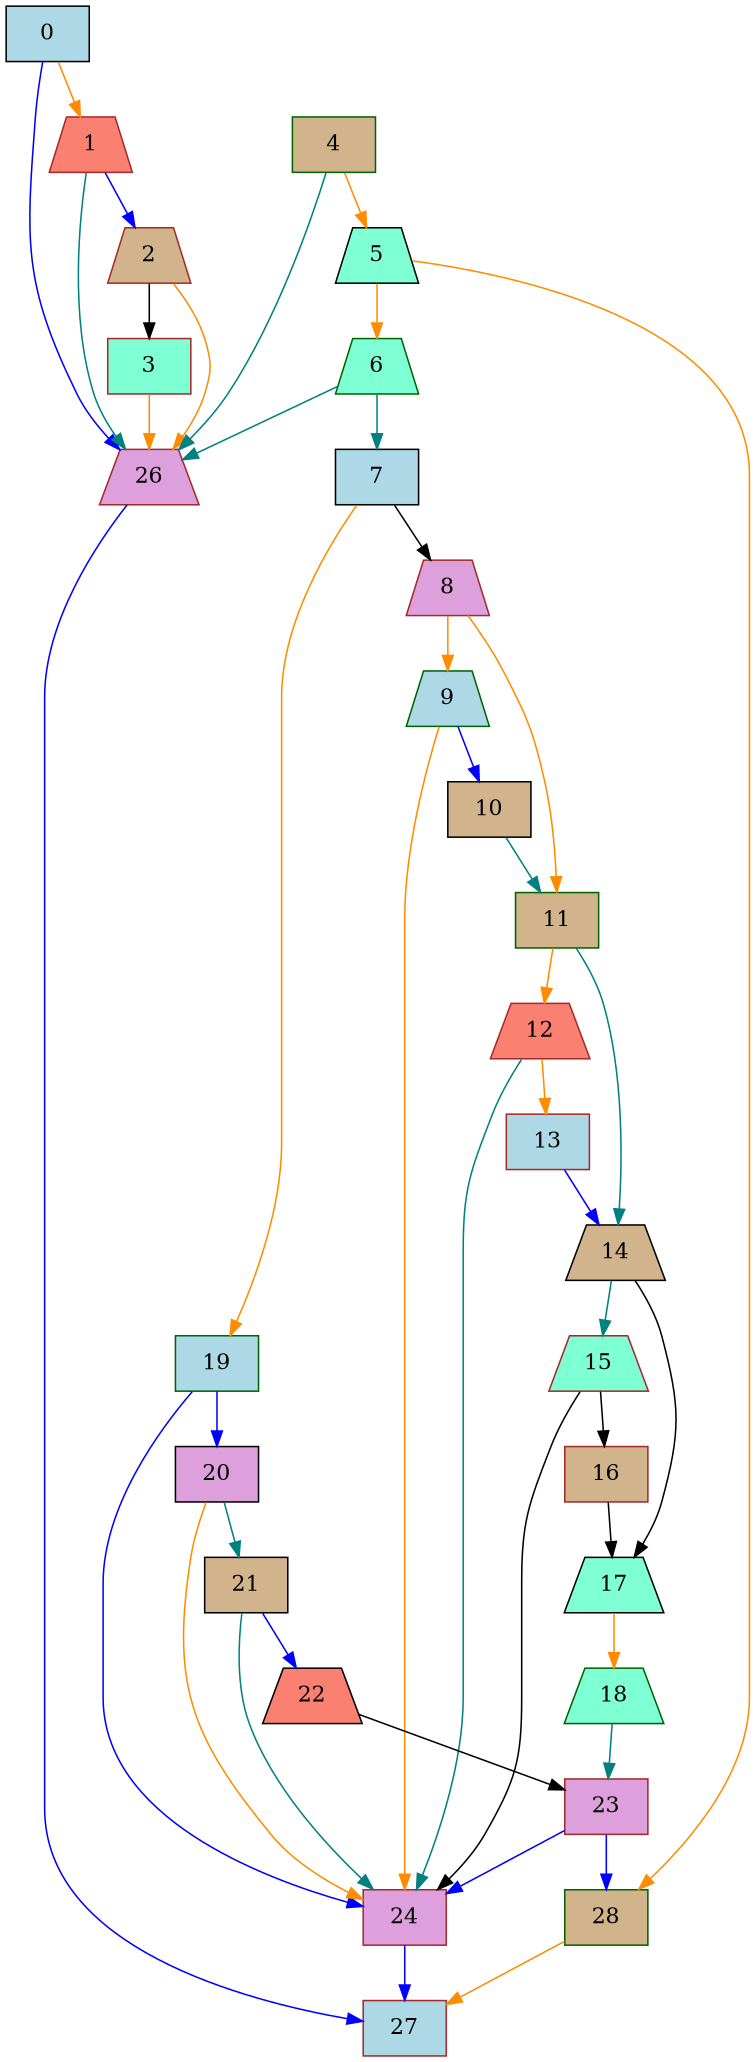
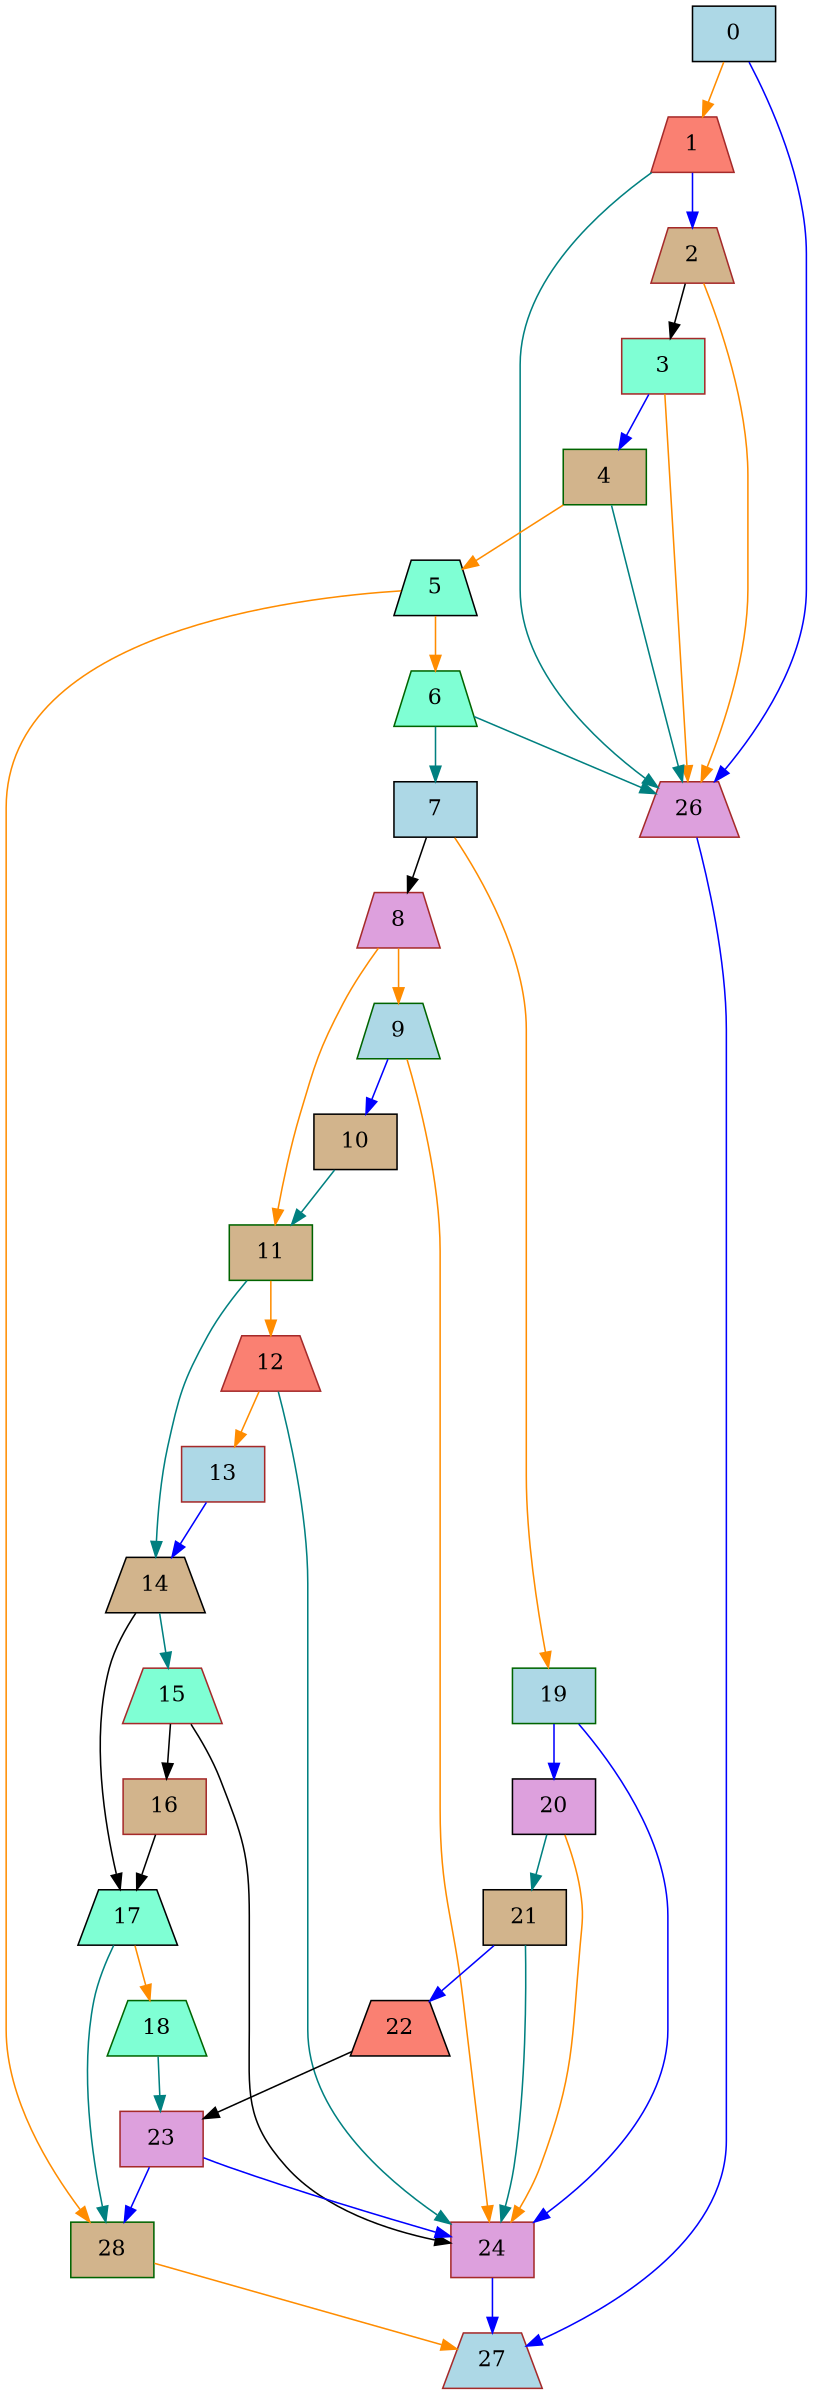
edge "3" -> "4": added
node "27": shape box -> trapezium
edge "17" -> "28": added
